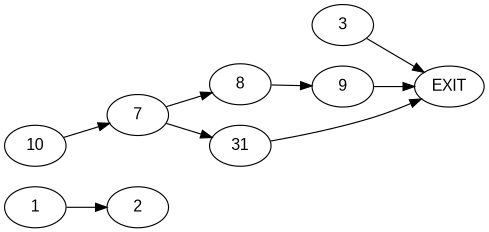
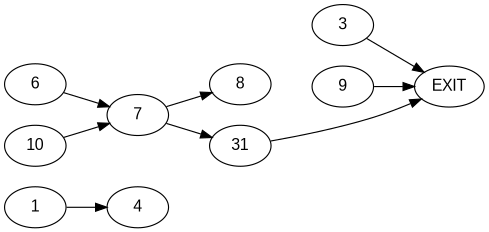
node "6": added
edge "8" -> "9": removed
node "2": label "2" -> "4"
